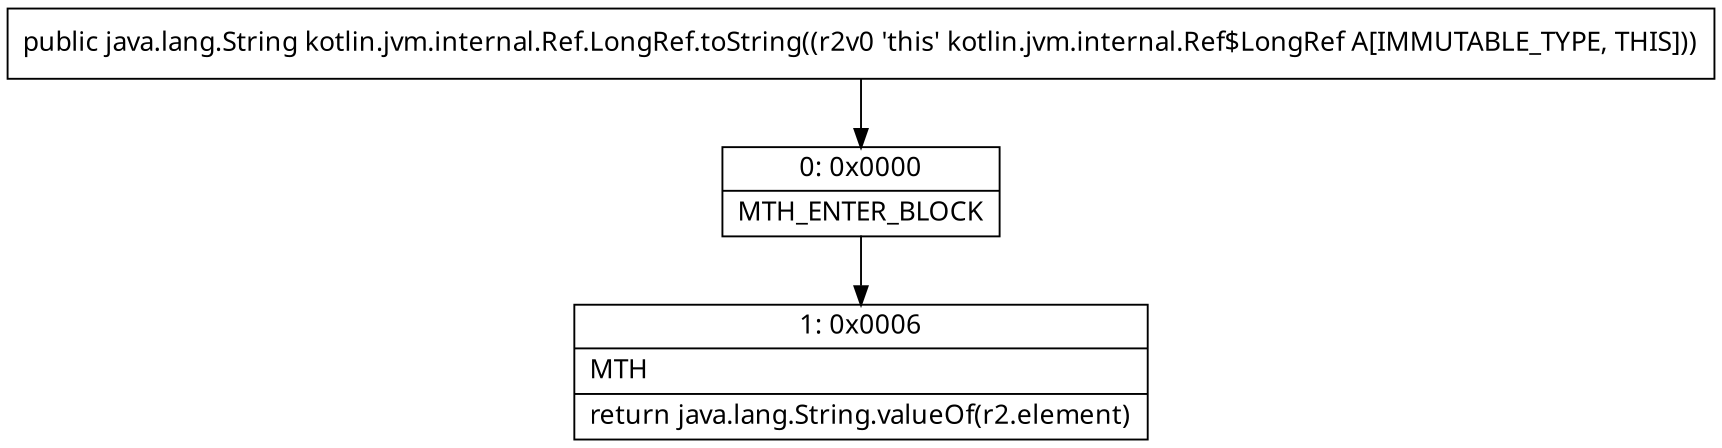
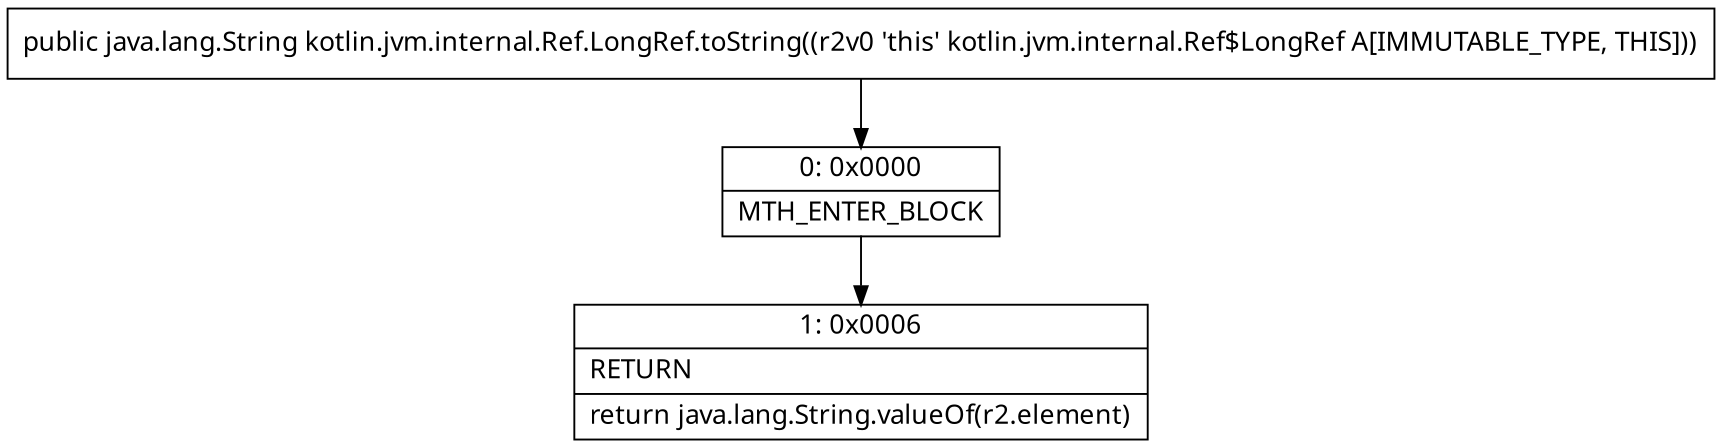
node "1: 0x0006": text "MTH" -> "RETURN"
